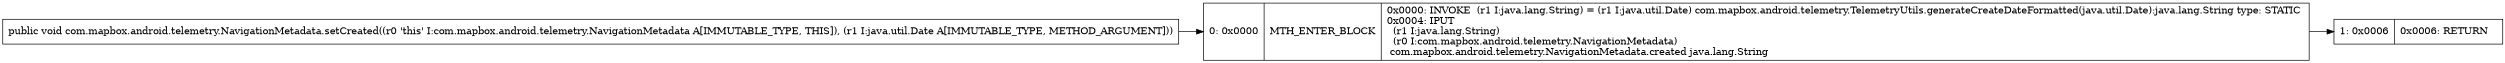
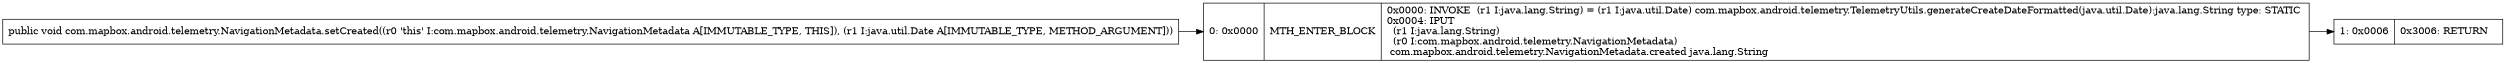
node "1: 0x0006": text "0x0006: RETURN" -> "0x3006: RETURN"
